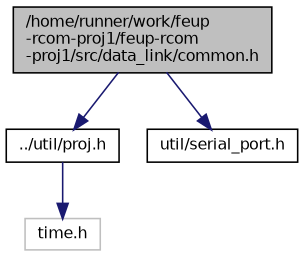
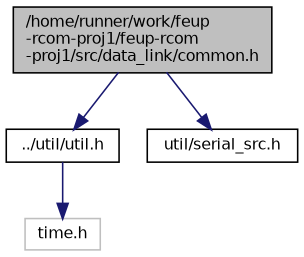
node "../util/proj.h": label "../util/proj.h" -> "../util/util.h"
node "util/serial_port.h": label "util/serial_port.h" -> "util/serial_src.h"
